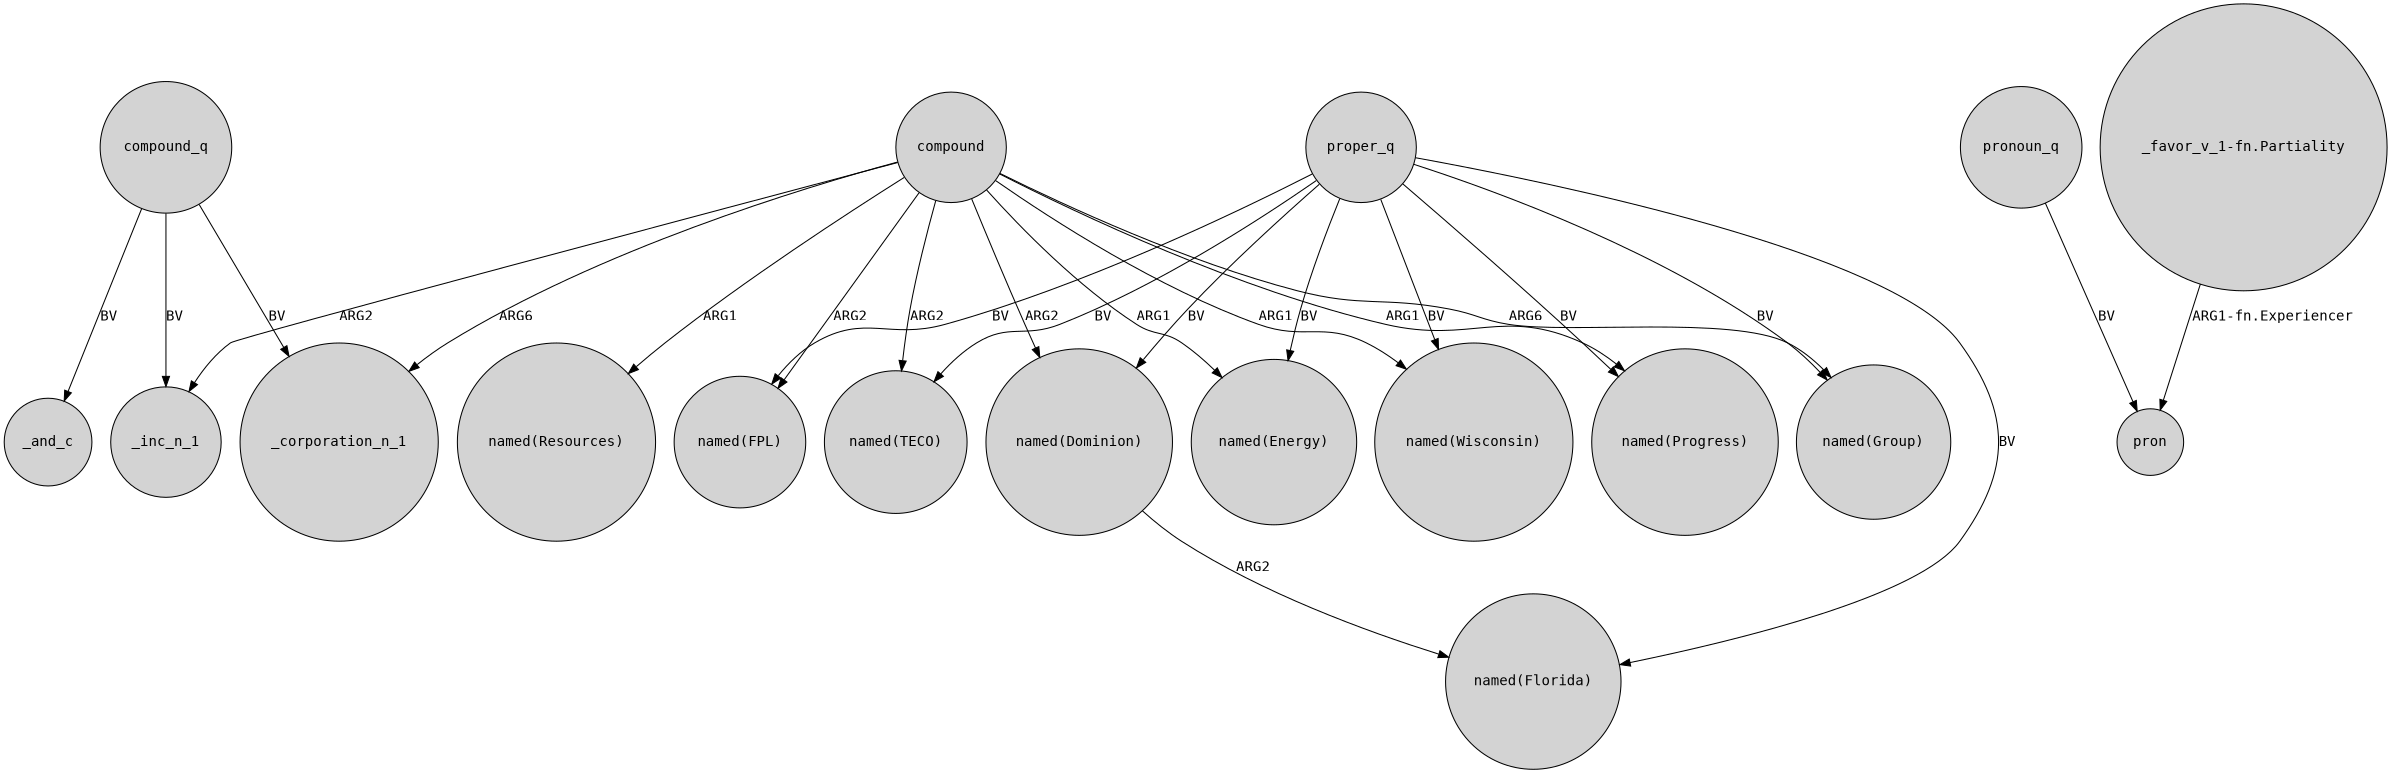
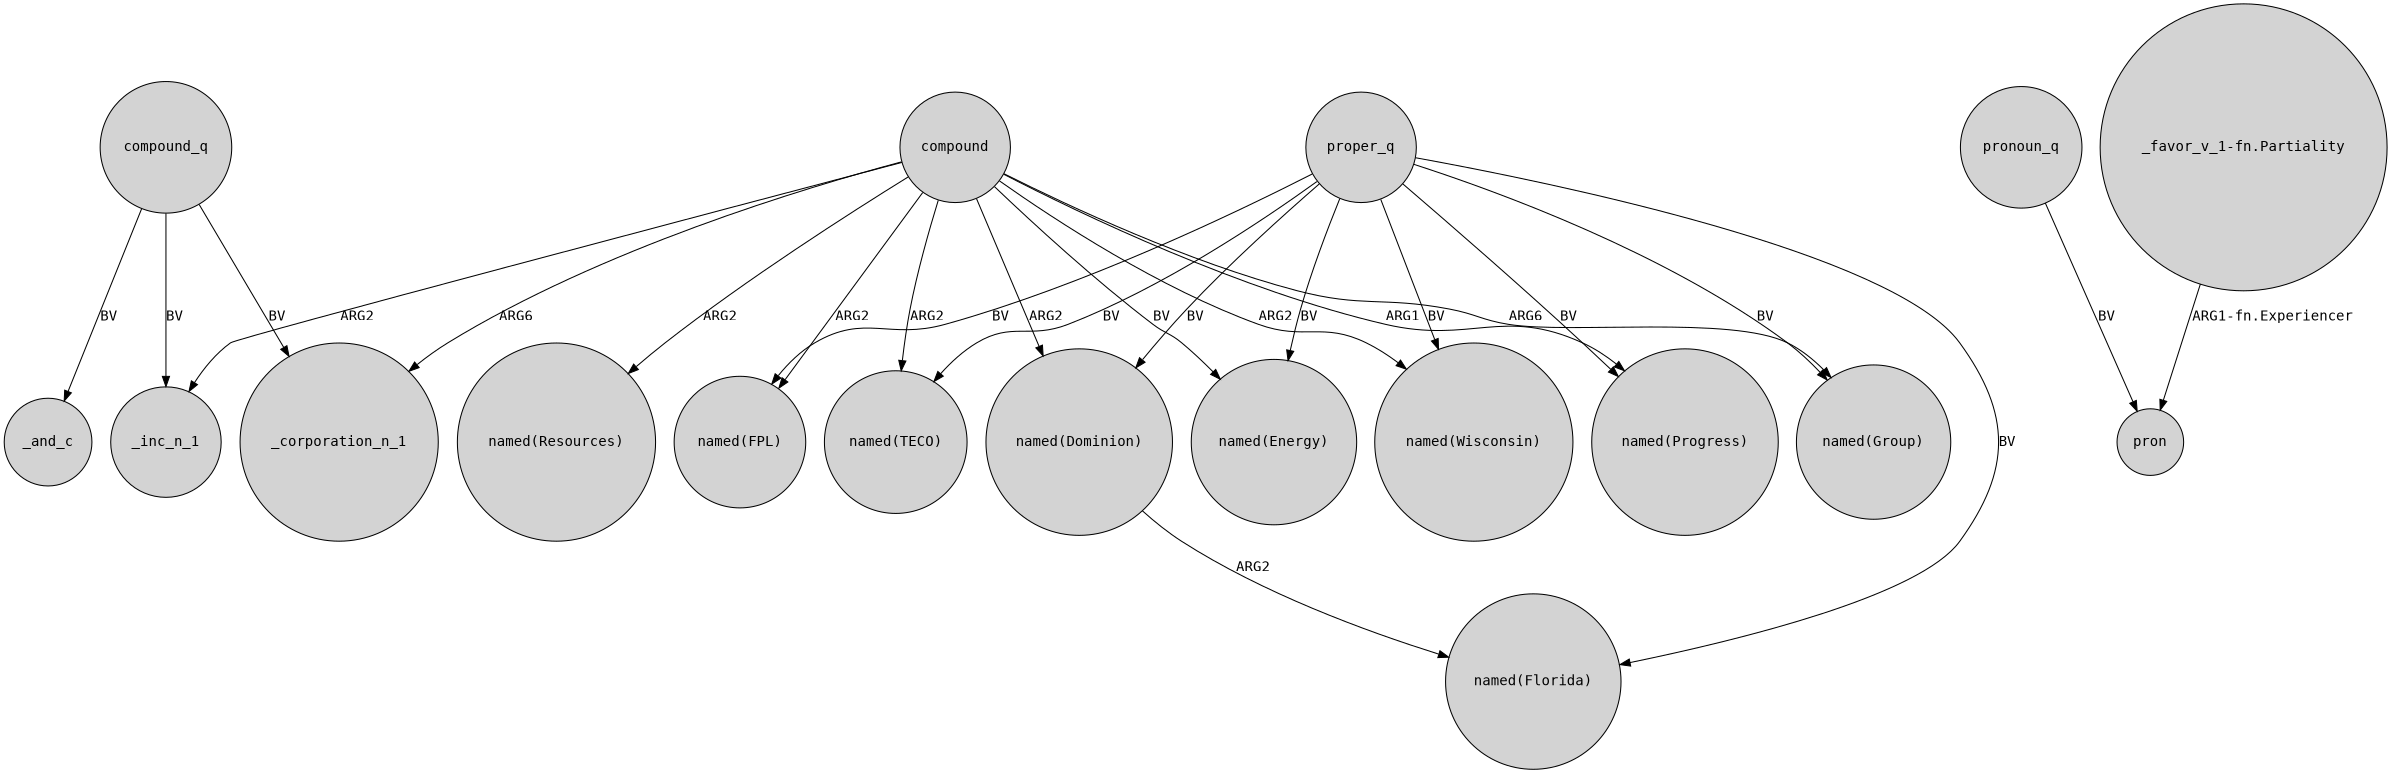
edge "compound" -> "named(Resources)": label "ARG1" -> "ARG2"
edge "compound" -> "named(Energy)": label "ARG1" -> "BV"
edge "compound" -> "named(Wisconsin)": label "ARG1" -> "ARG2"
